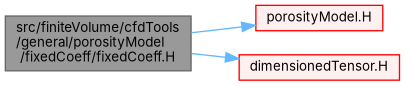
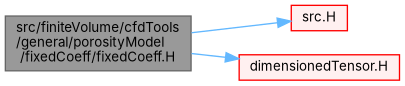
node "porosityModel.H": label "porosityModel.H" -> "src.H"
